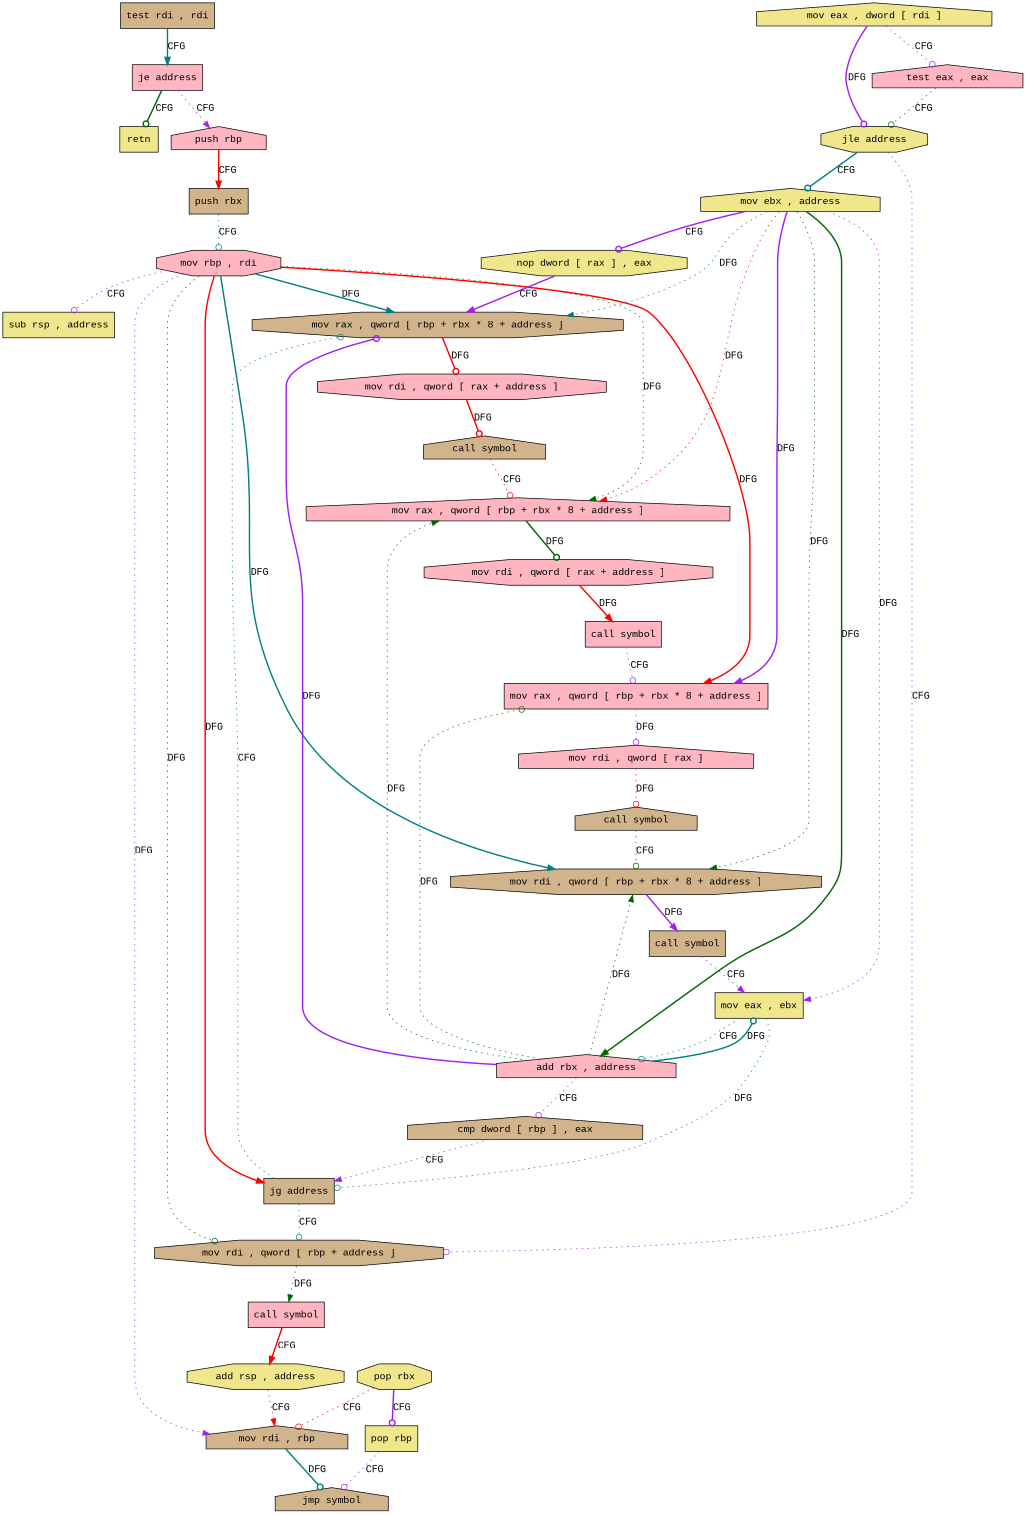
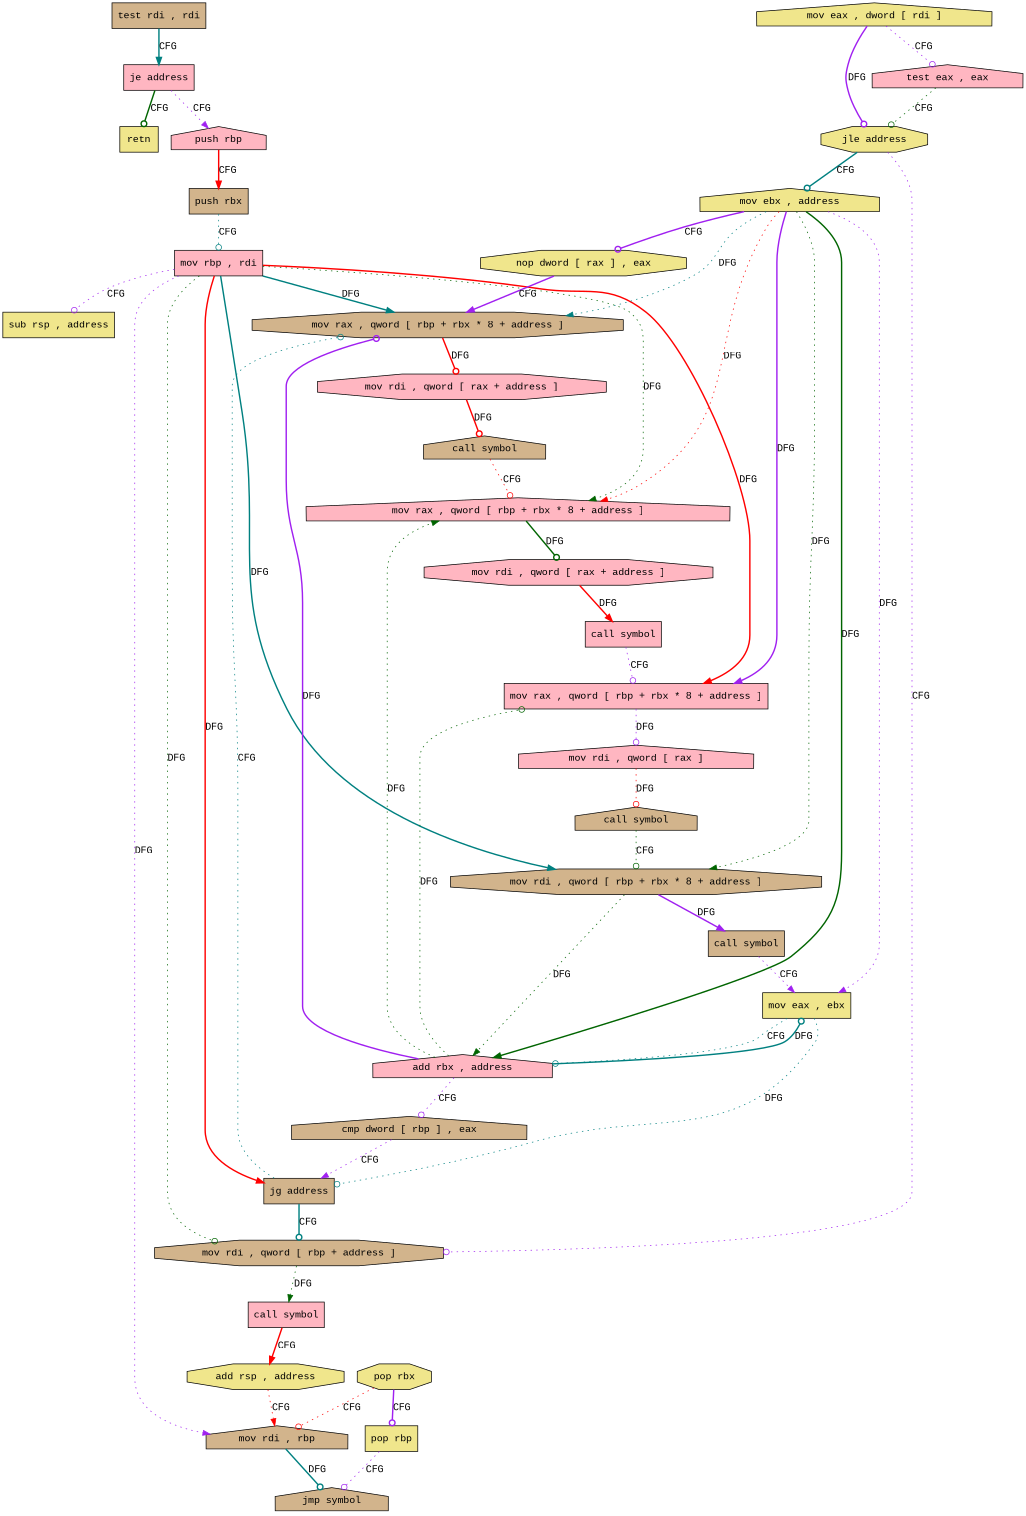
node "mov rbp , rdi": shape octagon -> box
edge "add rbx , address" -> "mov rdi , qword [ rbp + rbx * 8 + address ]": reversed
edge "jg address" -> "mov rdi , qword [ rbp + address ]": style dotted -> bold
